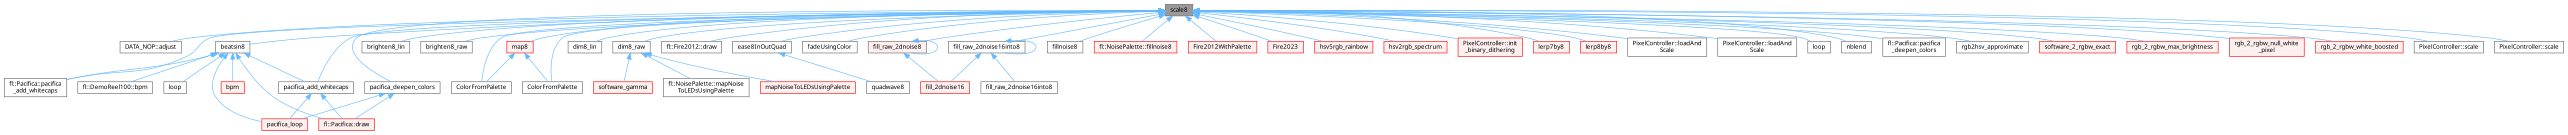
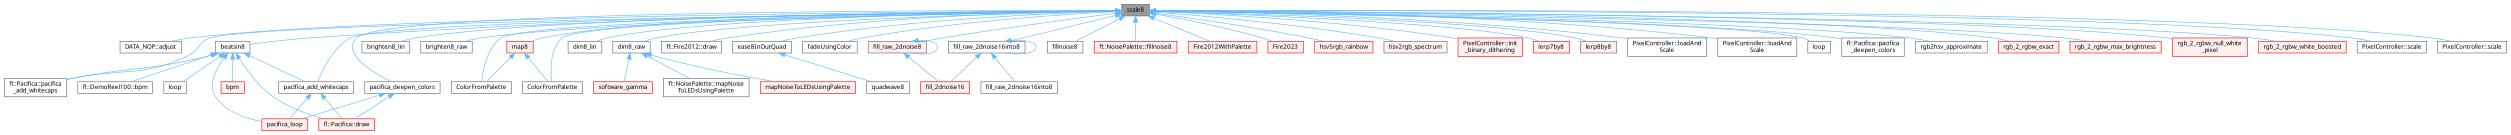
node "hsv2rgb_spectrum": color red -> grey40
node "lerp8by8": color red -> grey40
node "nblend": removed
node "software_2_rgbw_exact": label "software_2_rgbw_exact" -> "rgb_2_rgbw_exact"
